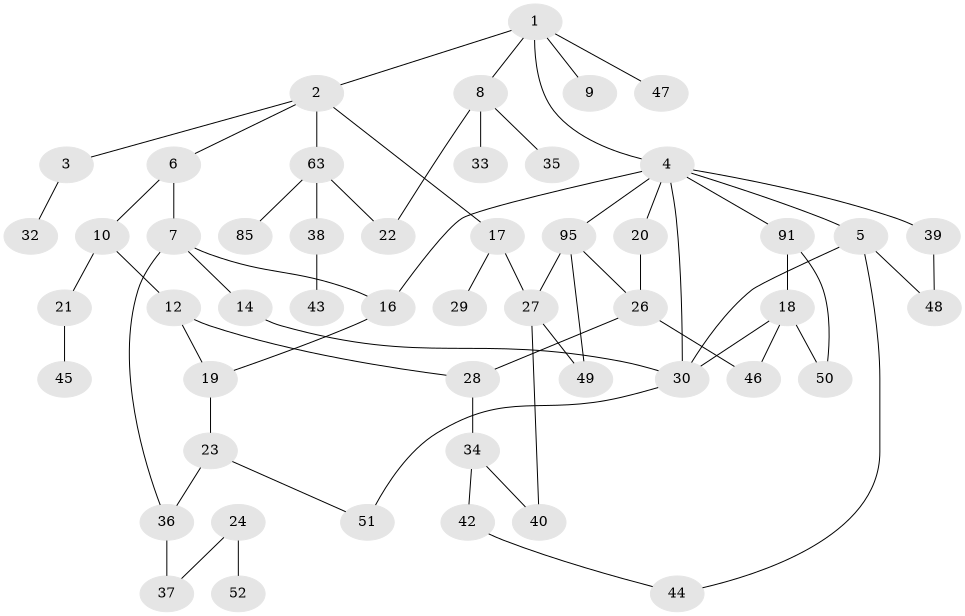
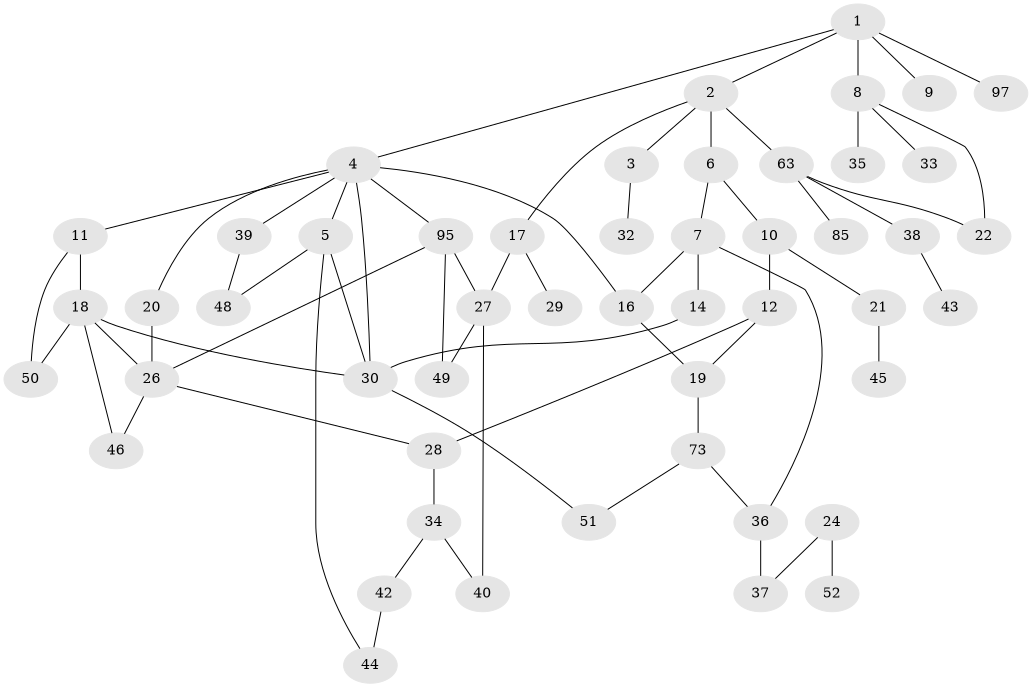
node "47": label "47" -> "97"
node "91": label "91" -> "11"
edge "18" -- "26": added
node "23": label "23" -> "73"
